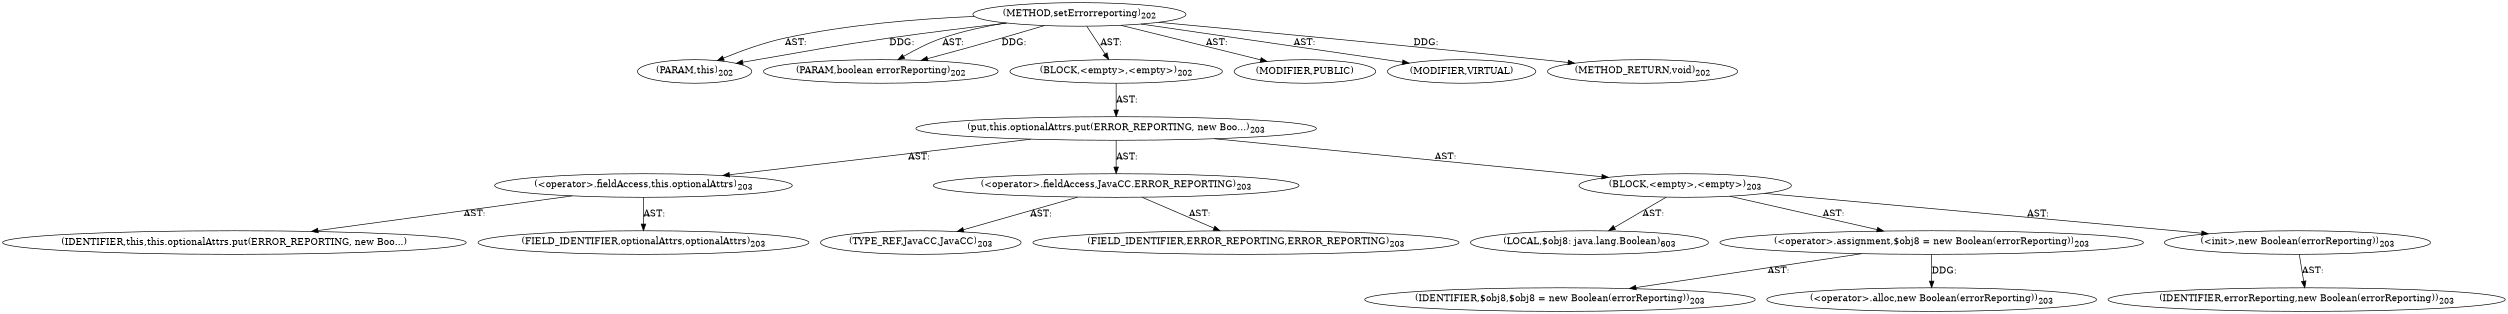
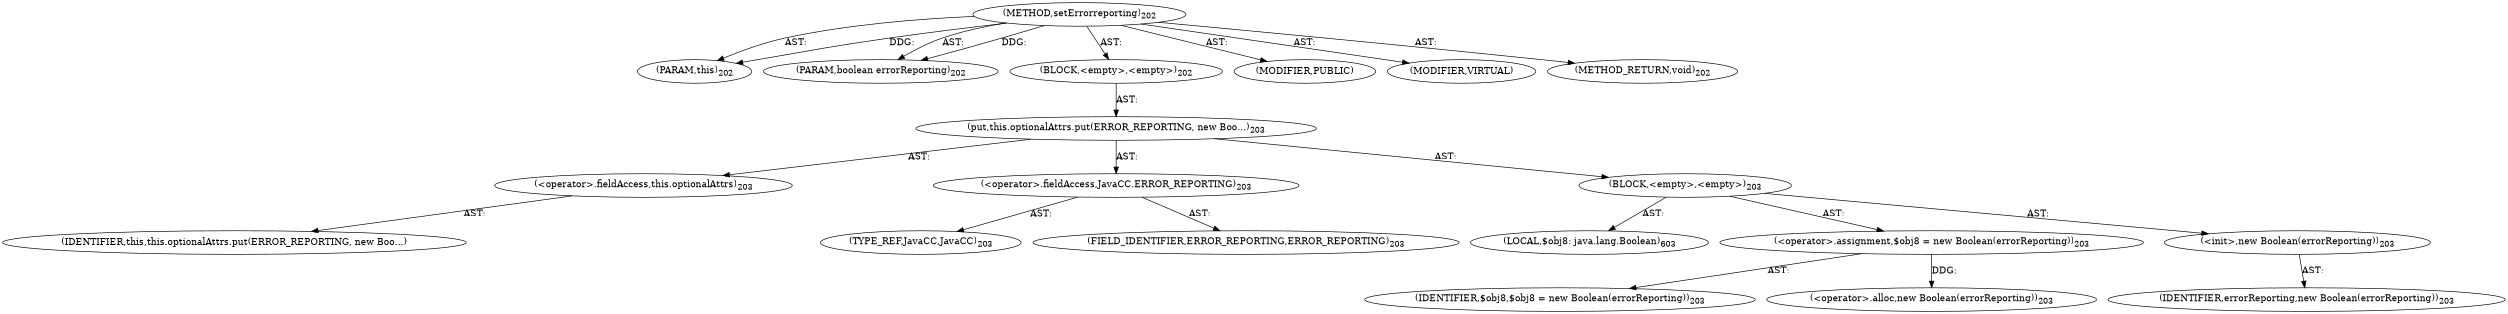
edge "(METHOD,setErrorreporting)" -> "(METHOD_RETURN,void)": label "DDG: " -> "AST: "
node "(FIELD_IDENTIFIER,optionalAttrs,optionalAttrs)": removed
